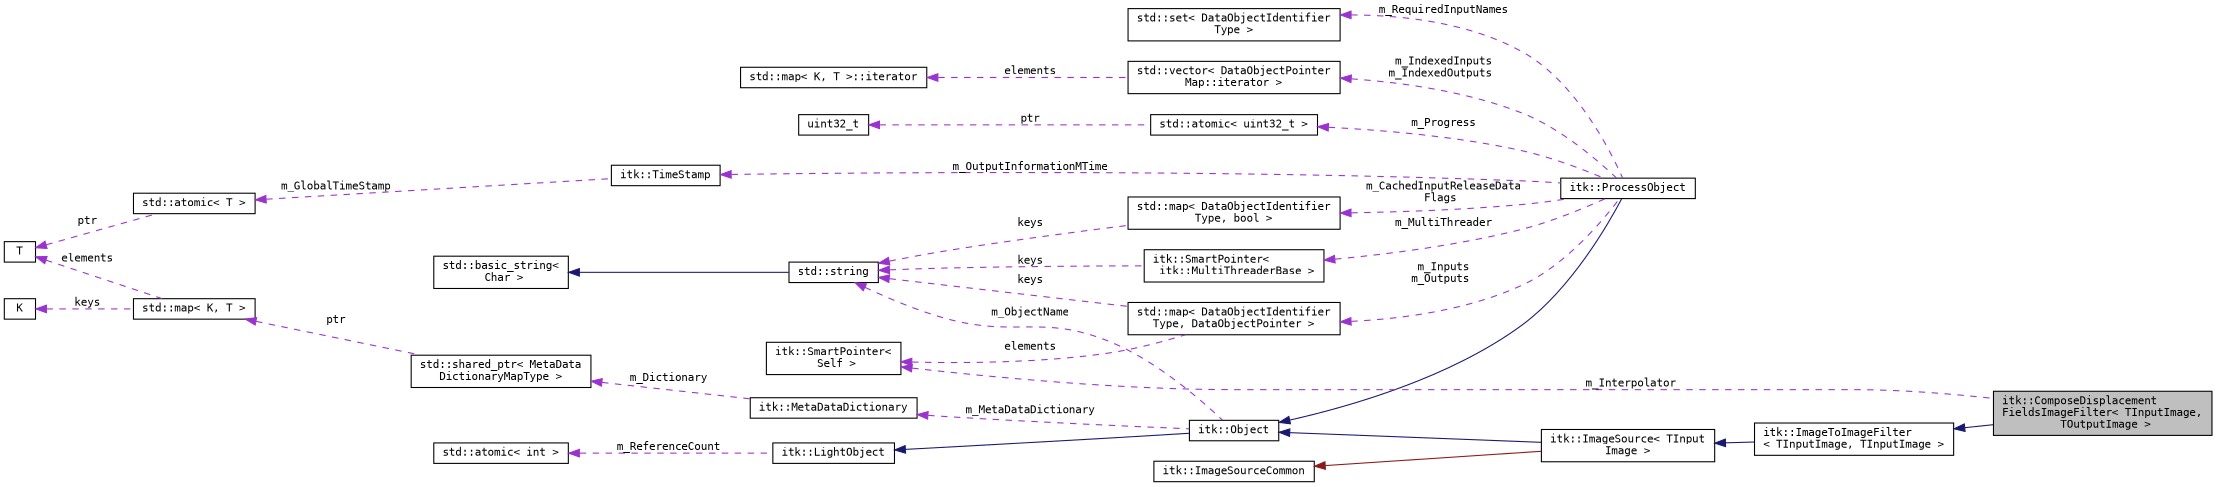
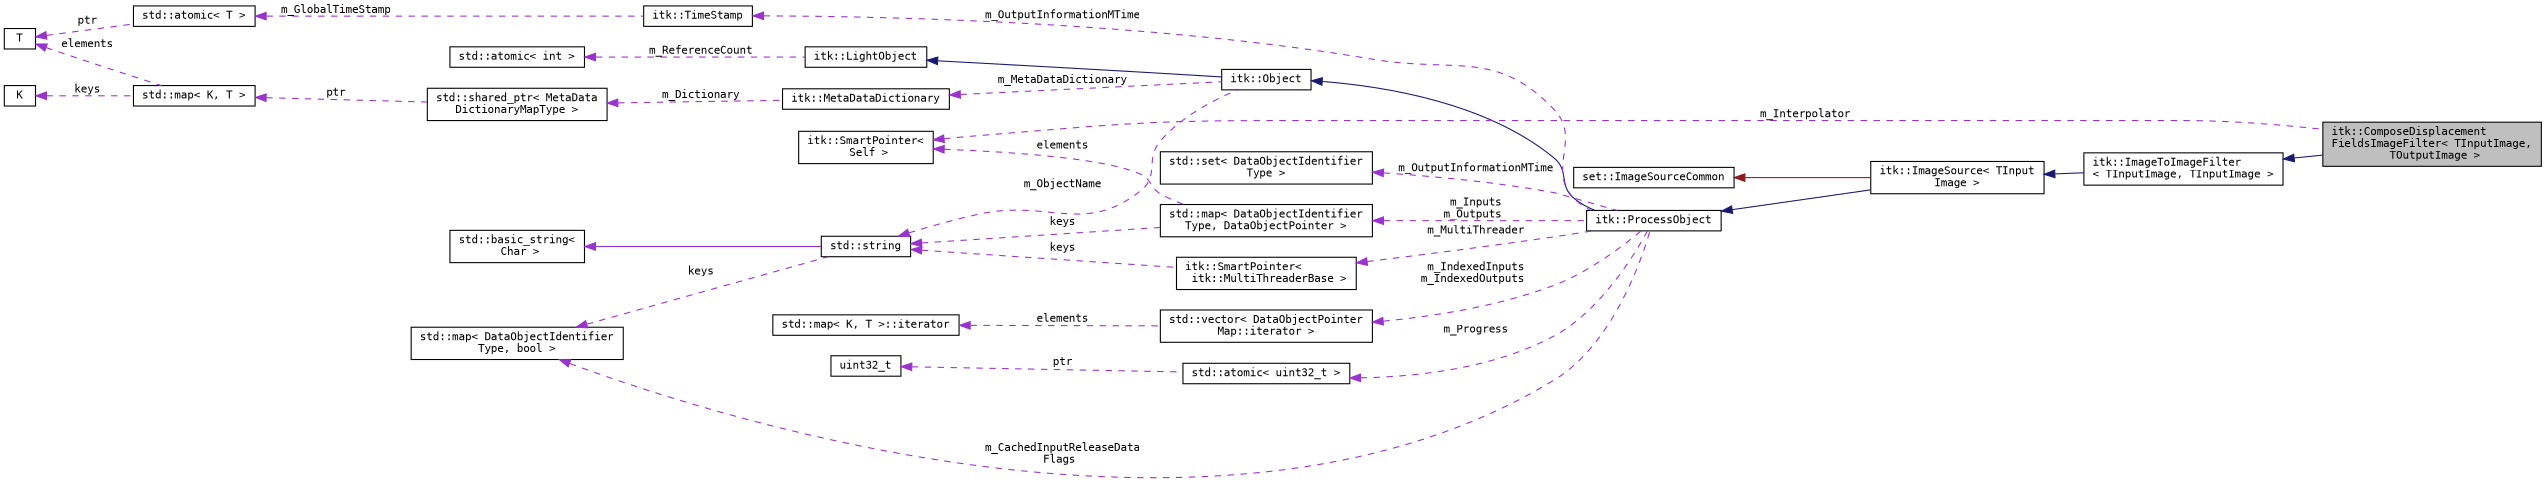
edge "itk::ProcessObject" -> "std::set< DataObjectIdentifier Type >": label " m_RequiredInputNames" -> " m_OutputInformationMTime"
edge "std::map< DataObjectIdentifier Type, bool >" -> "std::string": reversed
edge "std::string" -> "std::basic_string< Char >": color midnightblue -> darkorchid3
edge "itk::ImageSource< TInput Image >" -> "itk::Object": now "itk::ImageSource< TInput Image >" -> "itk::ProcessObject"
node "itk::ImageSourceCommon": label "itk::ImageSourceCommon" -> "set::ImageSourceCommon"
